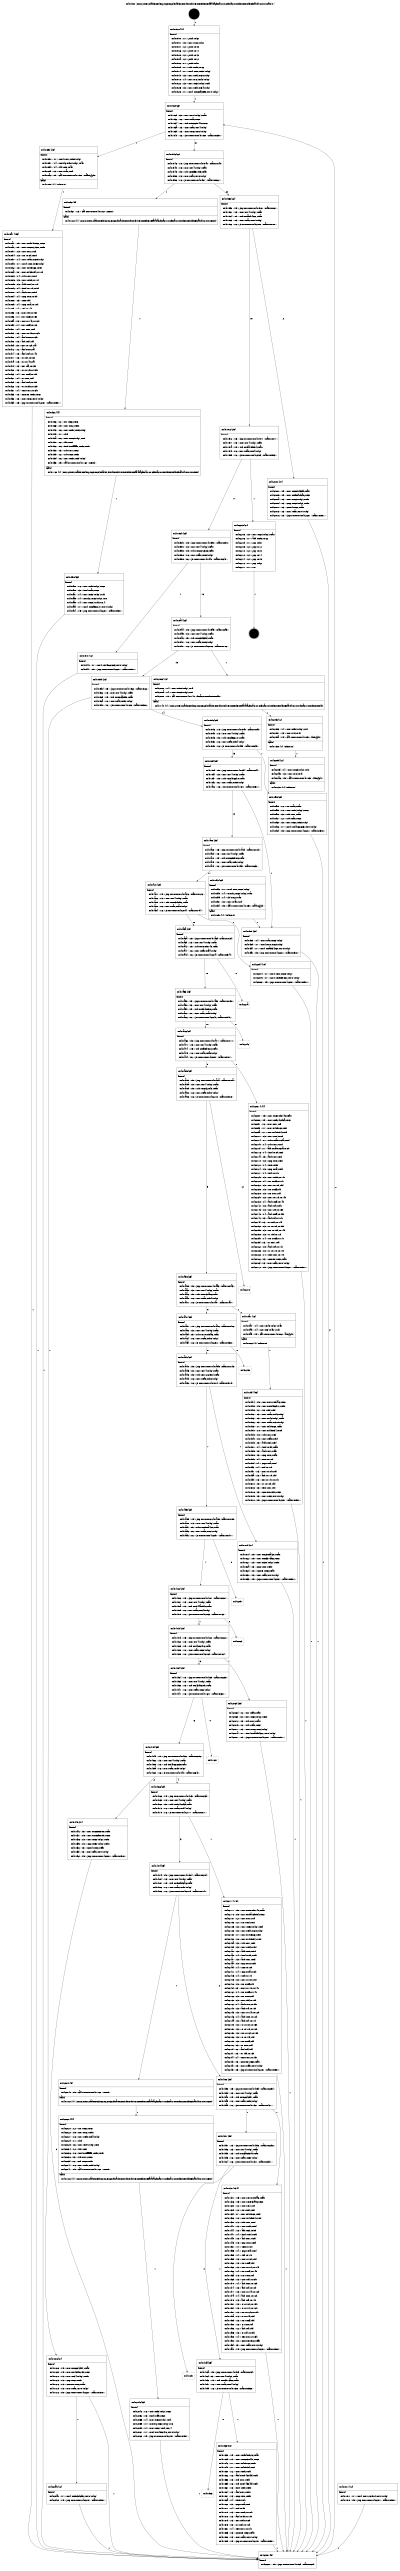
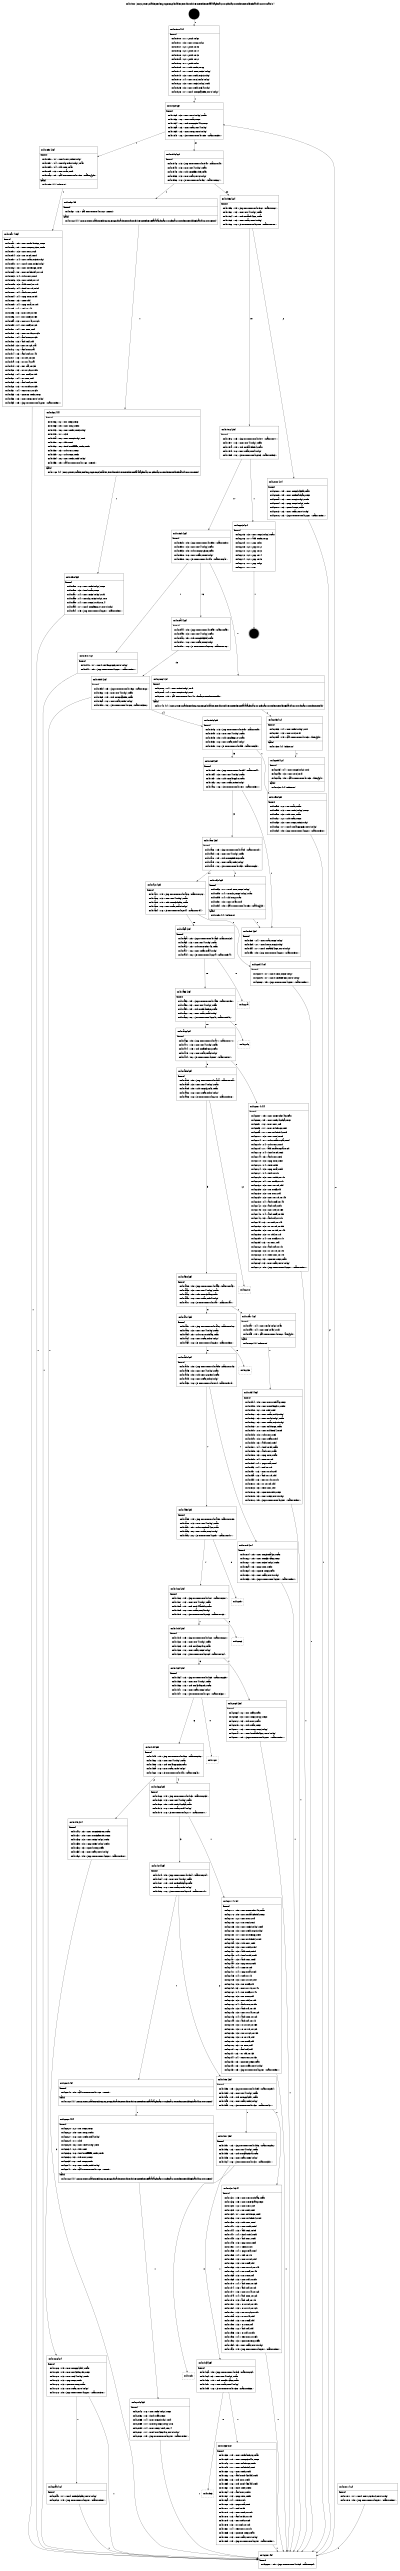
edge "0x4019a4 [25]" -> "0x402086 [13]": now "0x40198b [25]" -> "0x402086 [13]"
edge "0x401a08 [25]" -> "0x401fd2 [23]": added, label "1"
edge "0x401fe9 [23]" -> "0x402281 [5]": removed, label "1"
